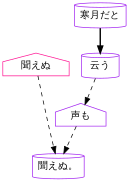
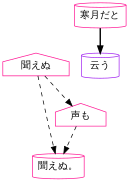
node "寒月だと": color purple -> deeppink
edge "云う" -> "声も": now "聞えぬ" -> "声も"
node "声も": color purple -> deeppink
node "聞えぬ。": color purple -> deeppink
